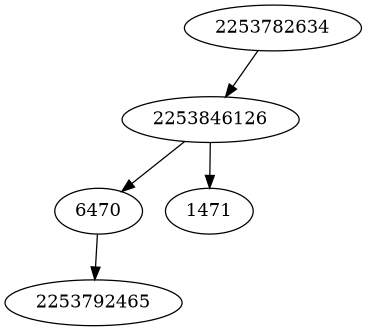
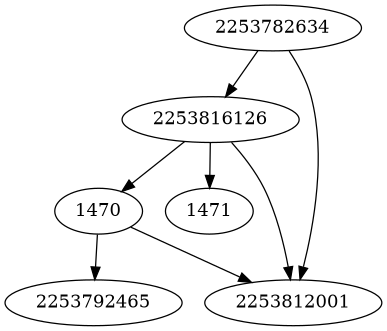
node "2253846126": label "2253846126" -> "2253816126"
node "6470": label "6470" -> "1470"
node "2253812001": added
